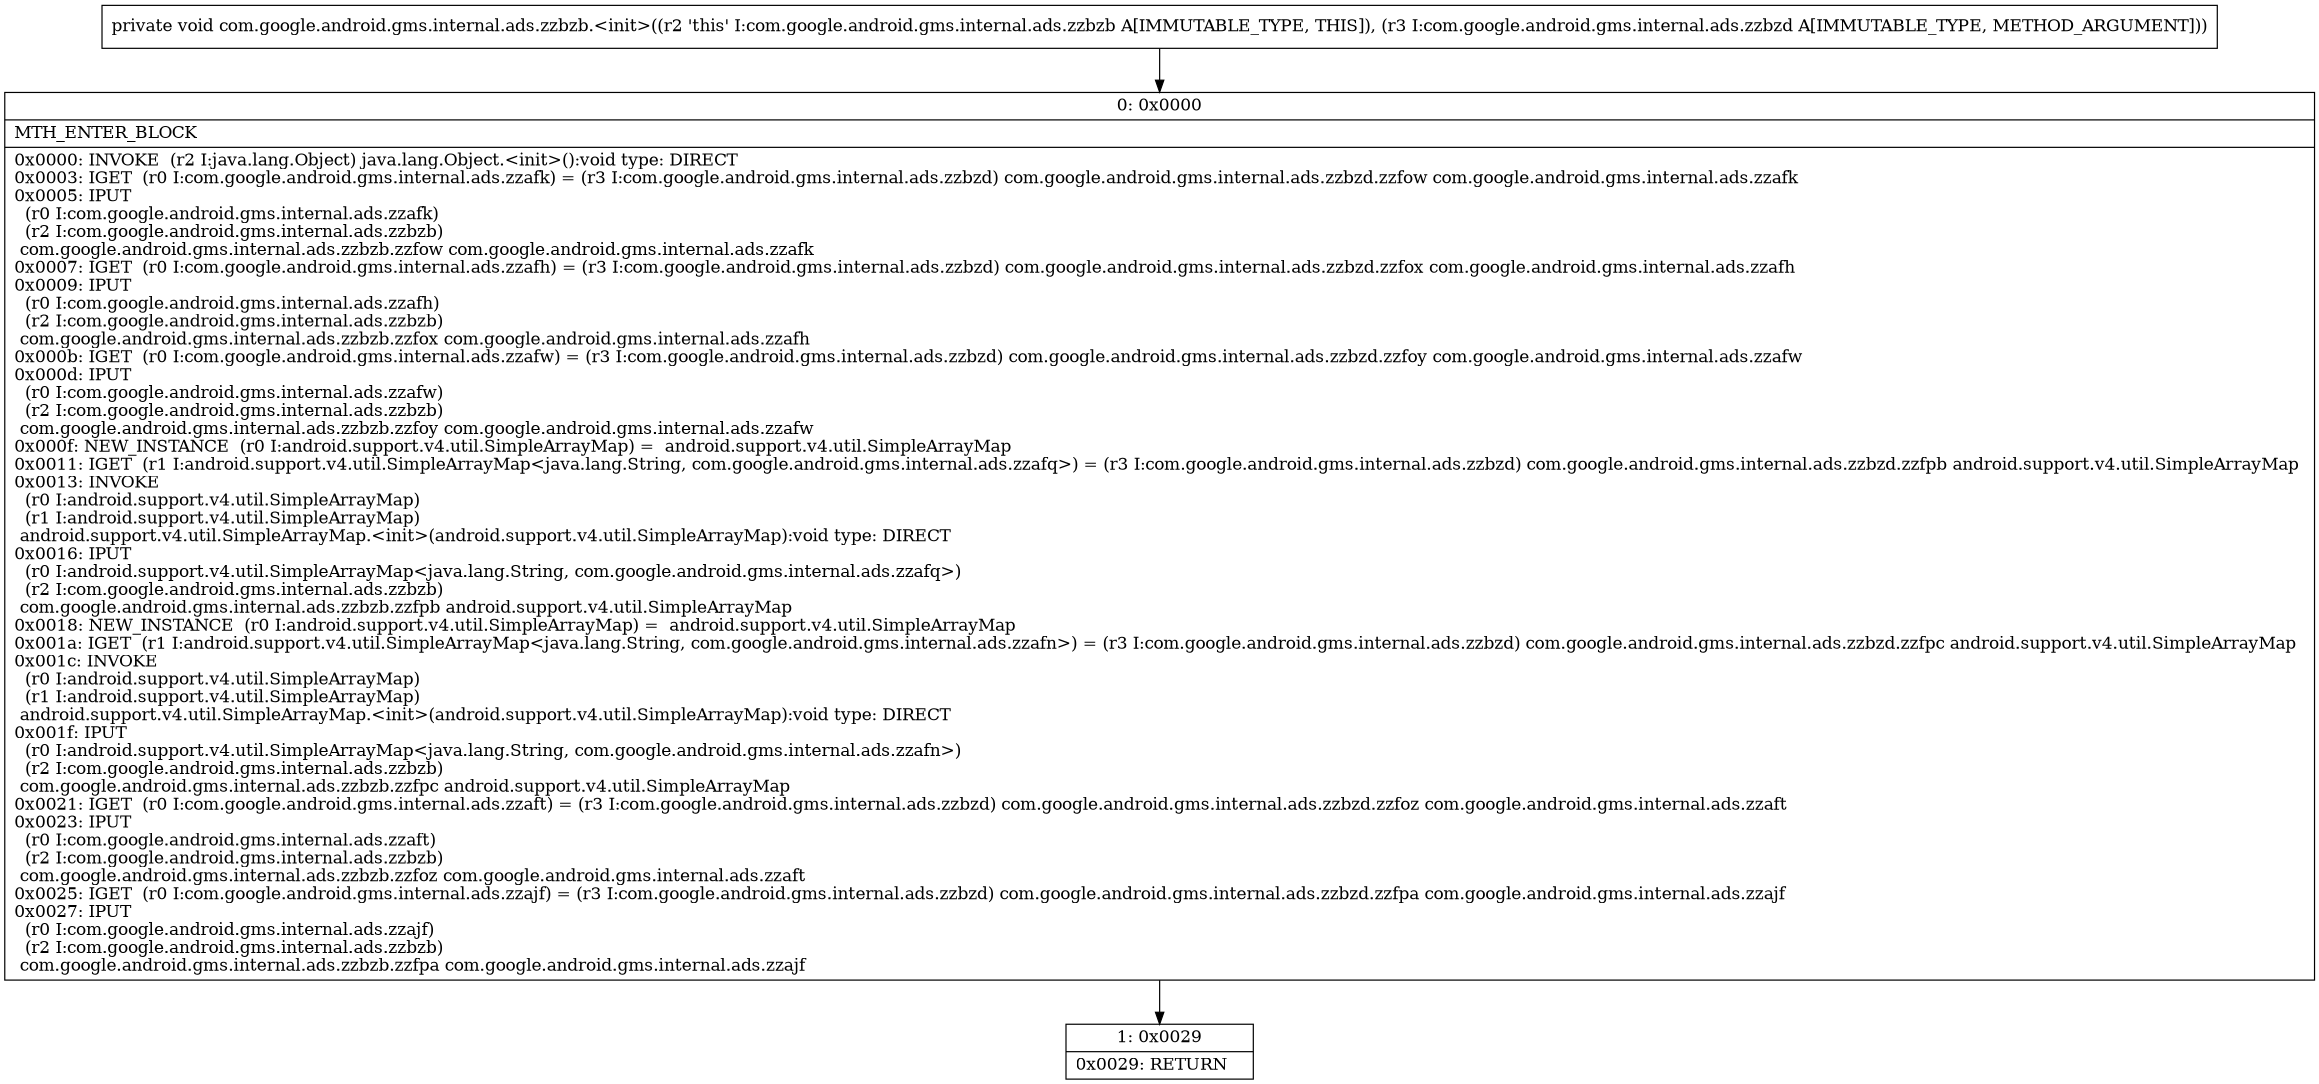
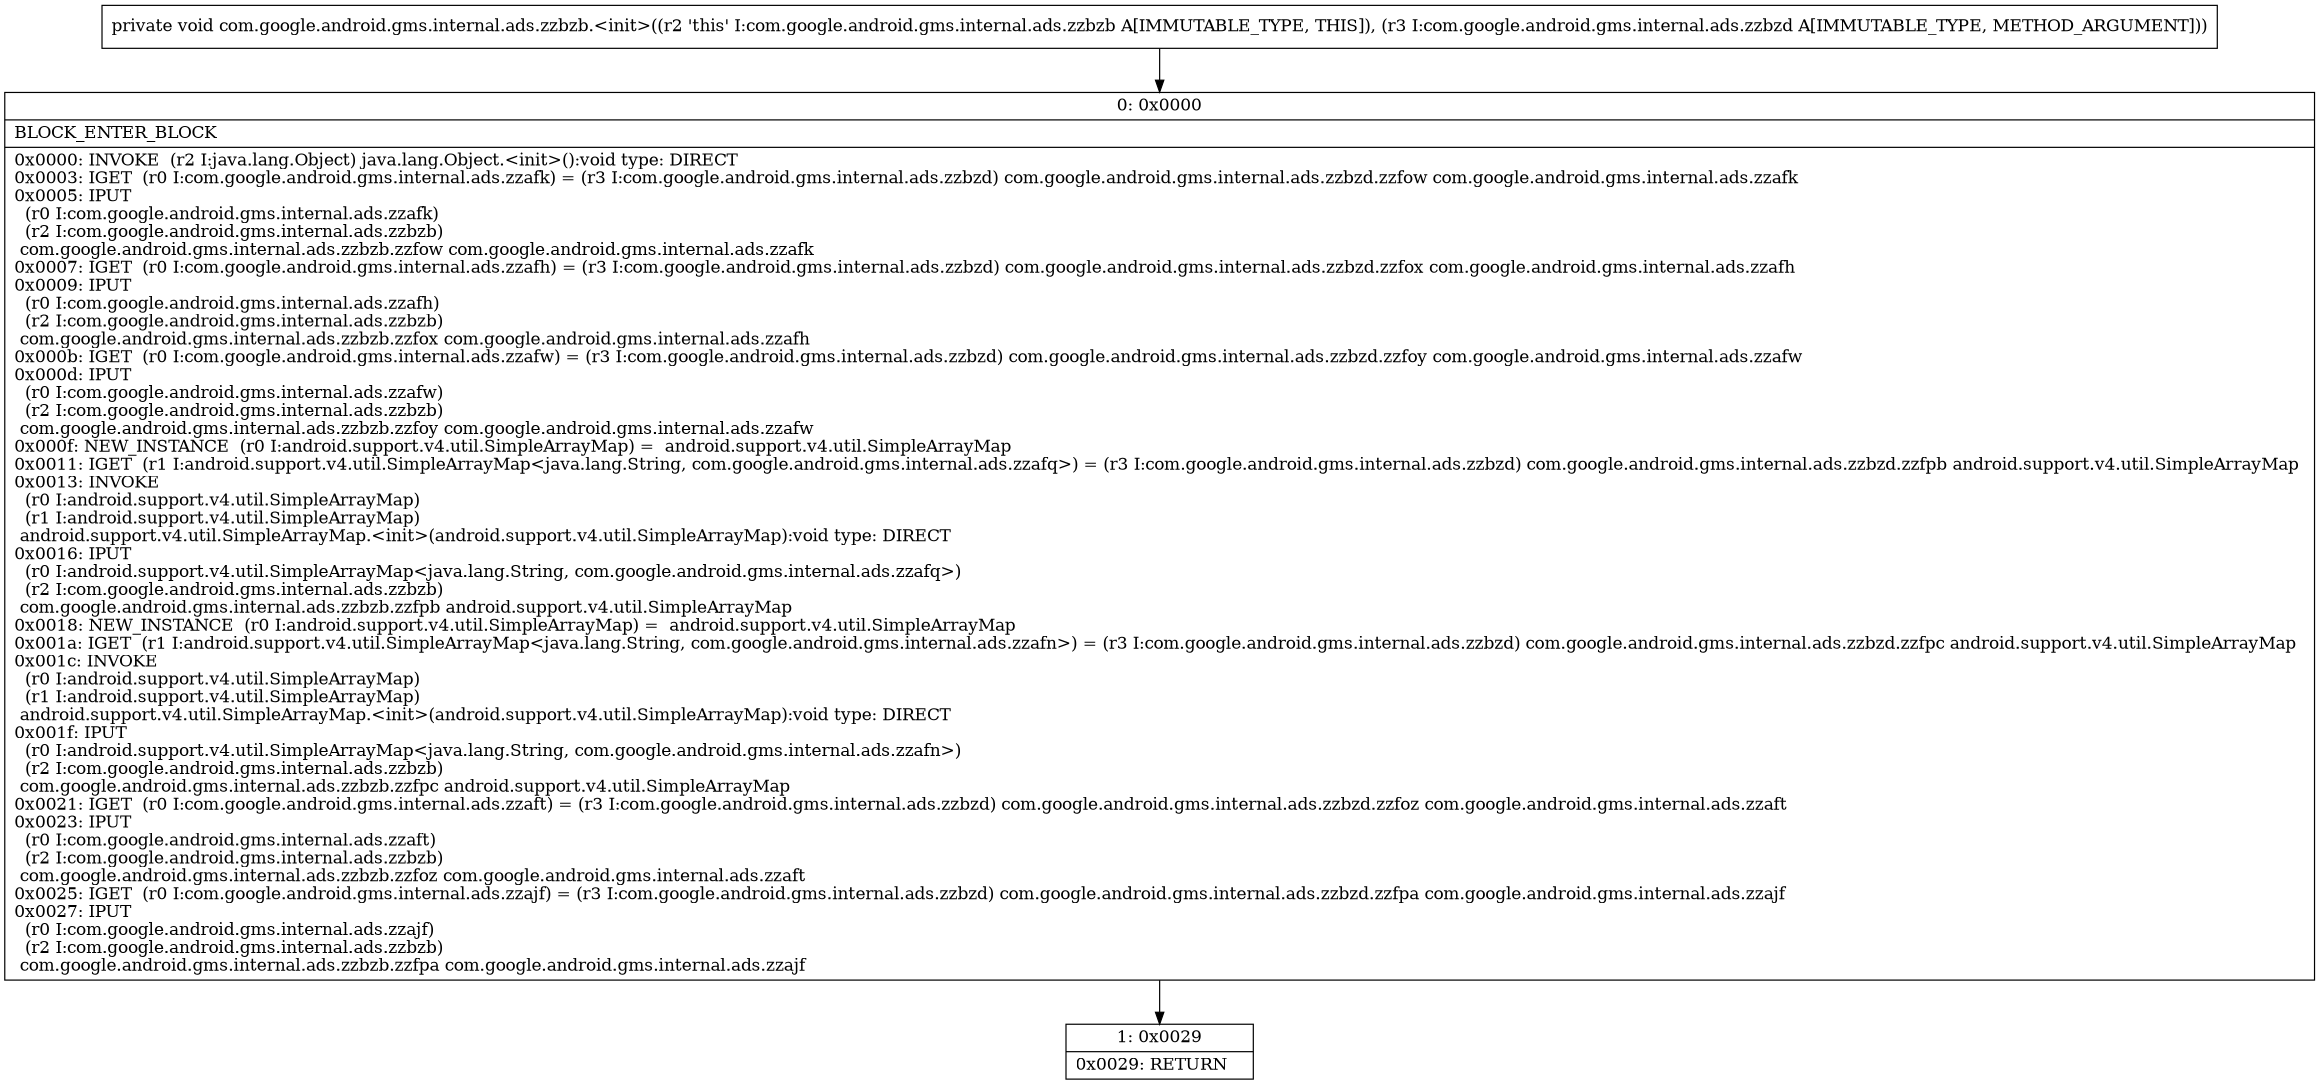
node "0: 0x0000": text "MTH_ENTER_BLOCK" -> "BLOCK_ENTER_BLOCK"
